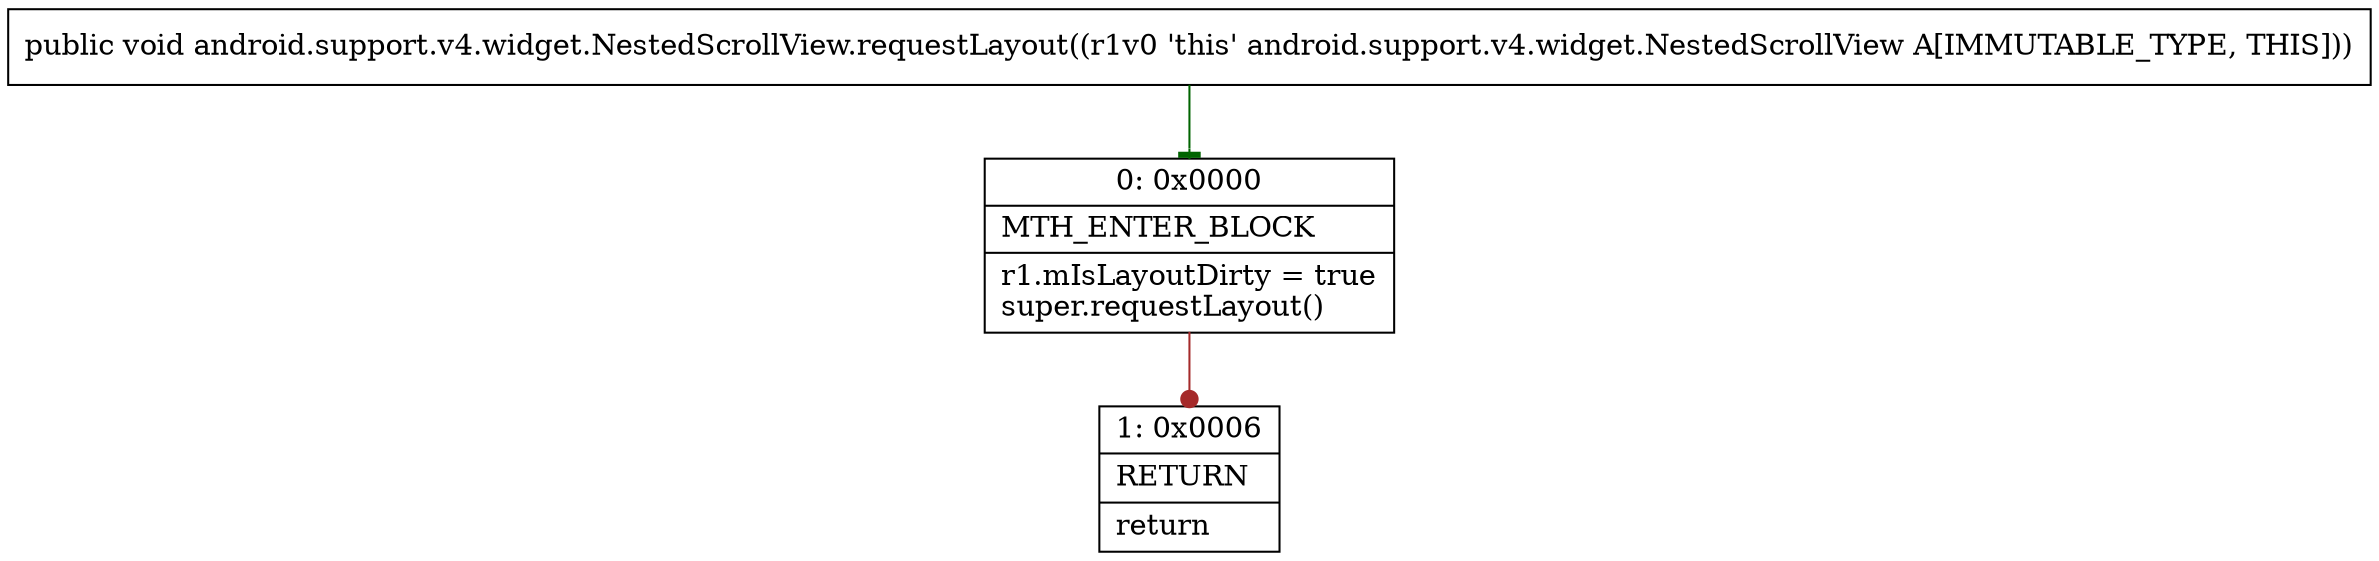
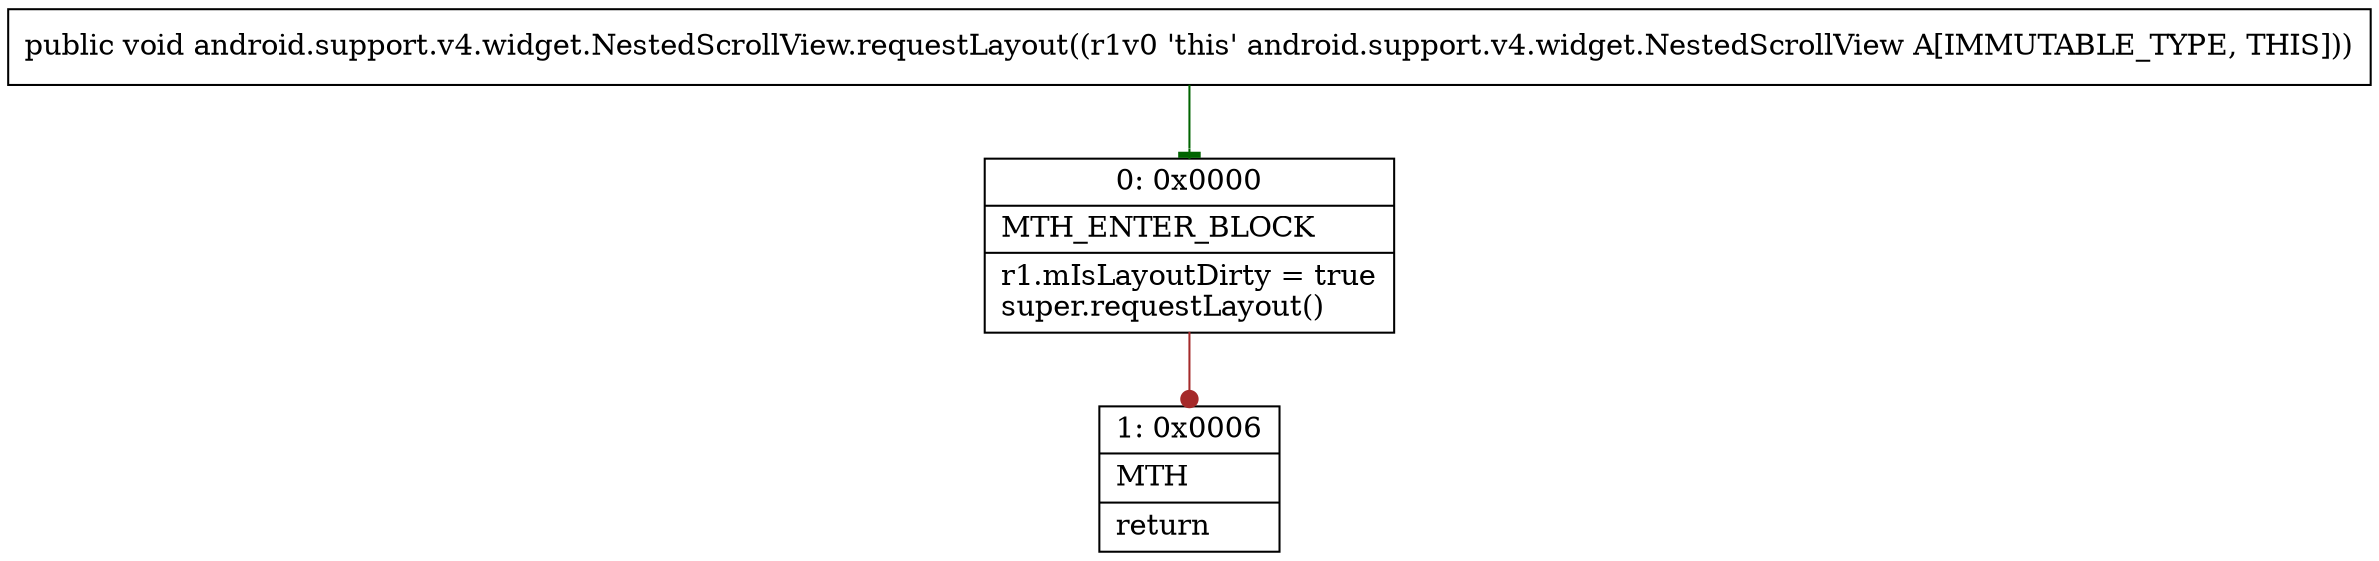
node "1: 0x0006": text "RETURN" -> "MTH"
